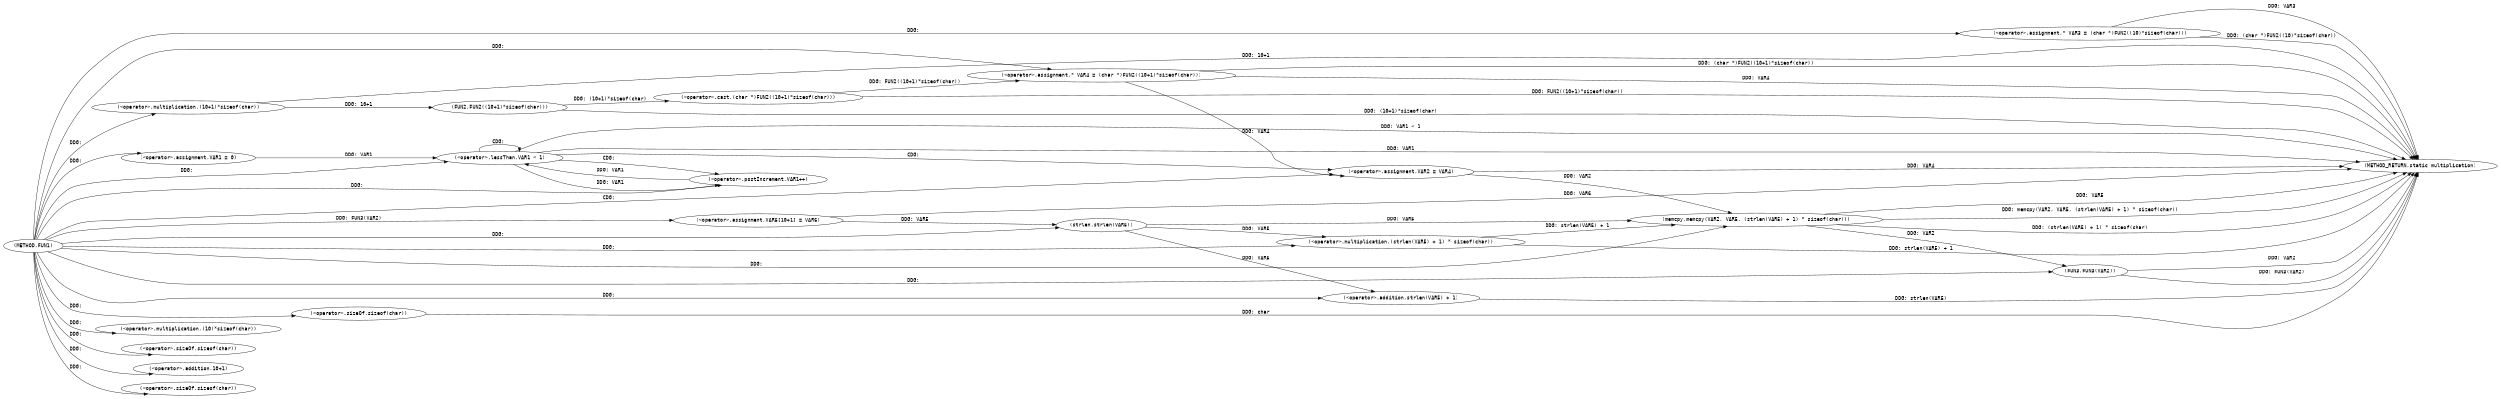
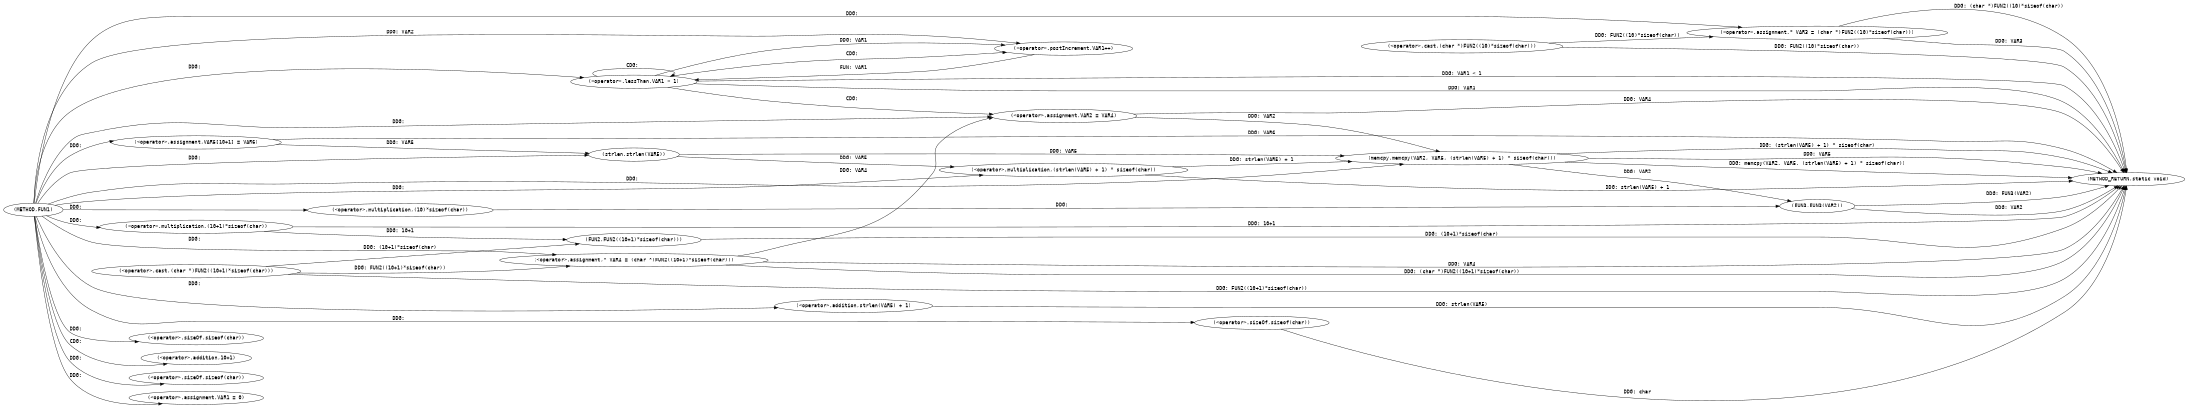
node "(<operator>.cast,(char *)FUN2((10)*sizeof(char)))": added
edge "(FUN2,FUN2((10+1)*sizeof(char)))" -> "(<operator>.cast,(char *)FUN2((10+1)*sizeof(char)))": reversed
edge "(<operator>.assignment,VAR1 = 0)" -> "(<operator>.lessThan,VAR1 < 1)": removed, label "DDG: VAR1"
node "(METHOD_RETURN,static multiplication)": label "(METHOD_RETURN,static multiplication)" -> "(METHOD_RETURN,static void)"
edge "(<operator>.postIncrement,VAR1++)" -> "(<operator>.lessThan,VAR1 < 1)": label "DDG: VAR1" -> "FUN: VAR1"
edge "(METHOD,FUN1)" -> "(<operator>.postIncrement,VAR1++)": label "DDG: " -> "DDG: VAR2"
edge "(METHOD,FUN1)" -> "(<operator>.assignment,VAR2 = VAR4)": label "CDG: " -> "DDG: "
edge "(METHOD,FUN1)" -> "(<operator>.assignment,VAR5[10+1] = VAR6)": label "DDG: FUN3(VAR2)" -> "DDG: "
edge "(strlen,strlen(VAR5))" -> "(<operator>.addition,strlen(VAR5) + 1)": removed, label "DDG: VAR5"
edge "(METHOD,FUN1)" -> "(FUN3,FUN3(VAR2))": now "(<operator>.multiplication,(10)*sizeof(char))" -> "(FUN3,FUN3(VAR2))"
edge "(METHOD,FUN1)" -> "(<operator>.addition,10+1)": label "DDG: " -> "CDG: "
